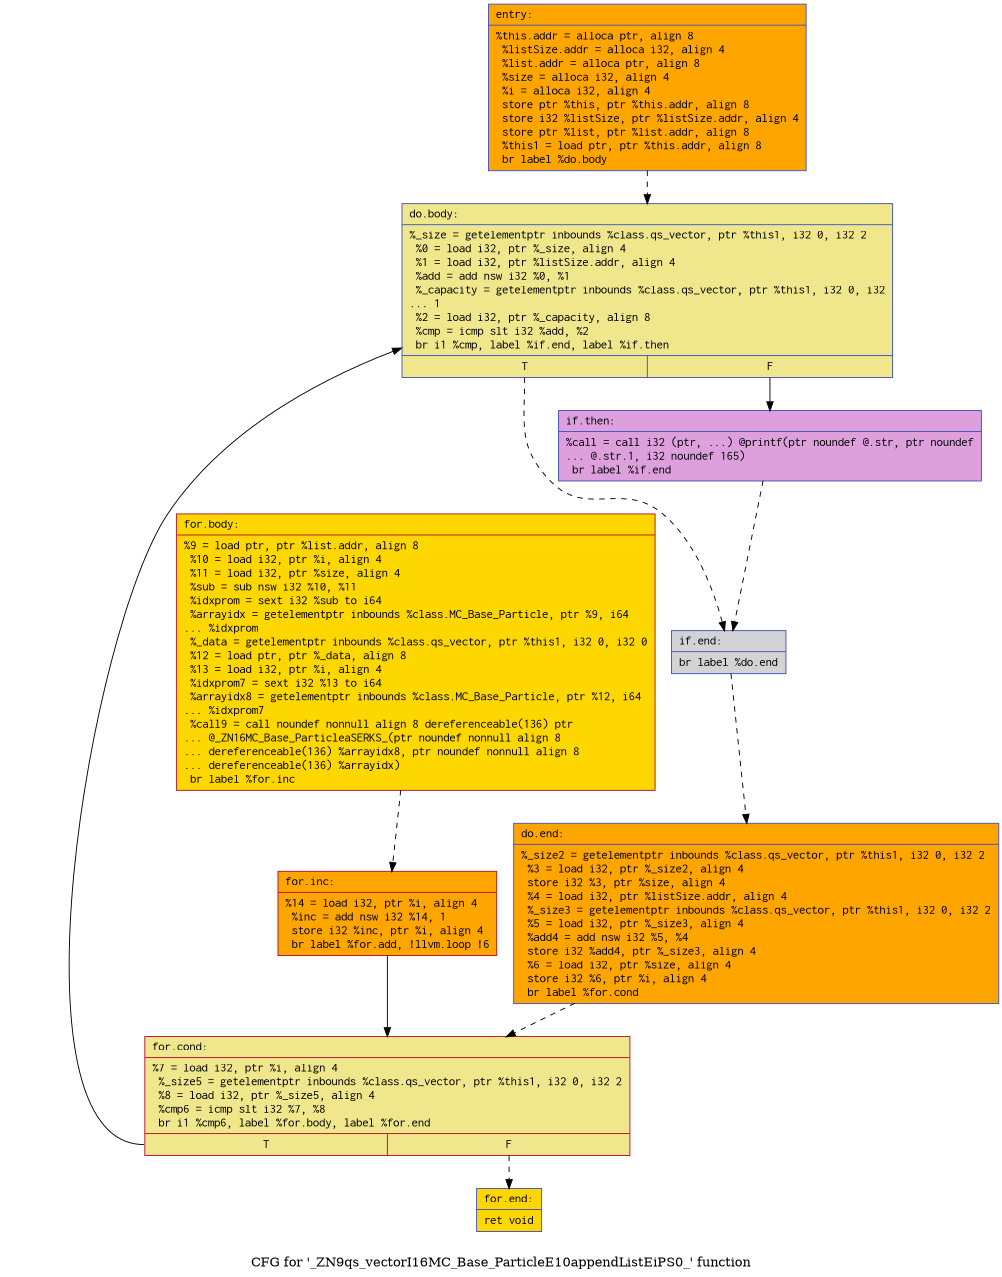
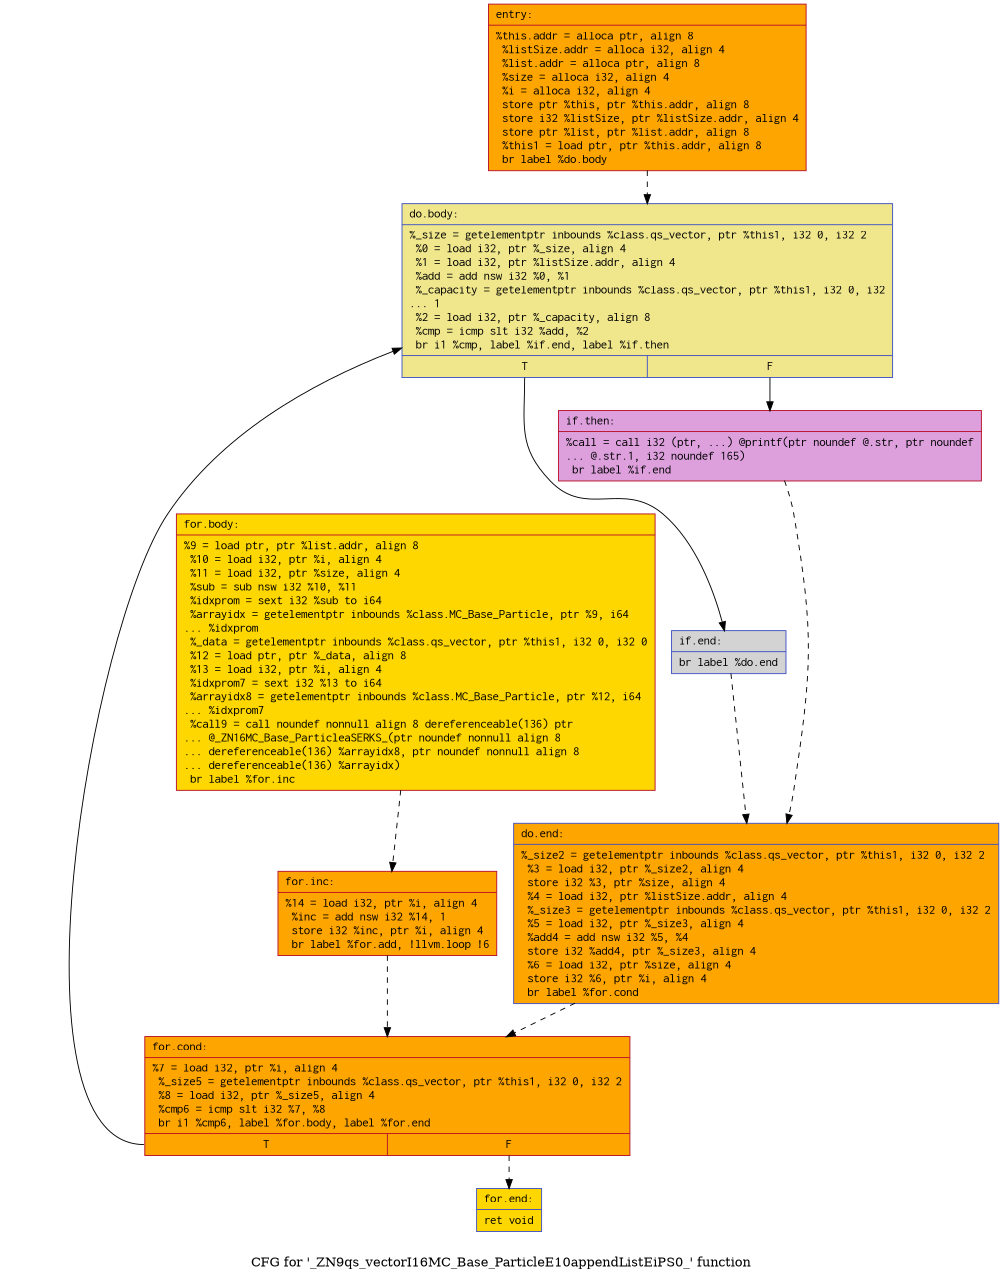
node "entry:": color #3d50c3ff -> #b70d28ff
node "if.then:": color #3d50c3ff -> #b70d28ff
edge "do.body:" -> "if.end:": style dashed -> solid
edge "if.then:" -> "if.end:": now "if.then:" -> "do.end:"
edge "for.inc:" -> "for.cond:": style solid -> dashed
node "for.cond:": fillcolor khaki -> orange
